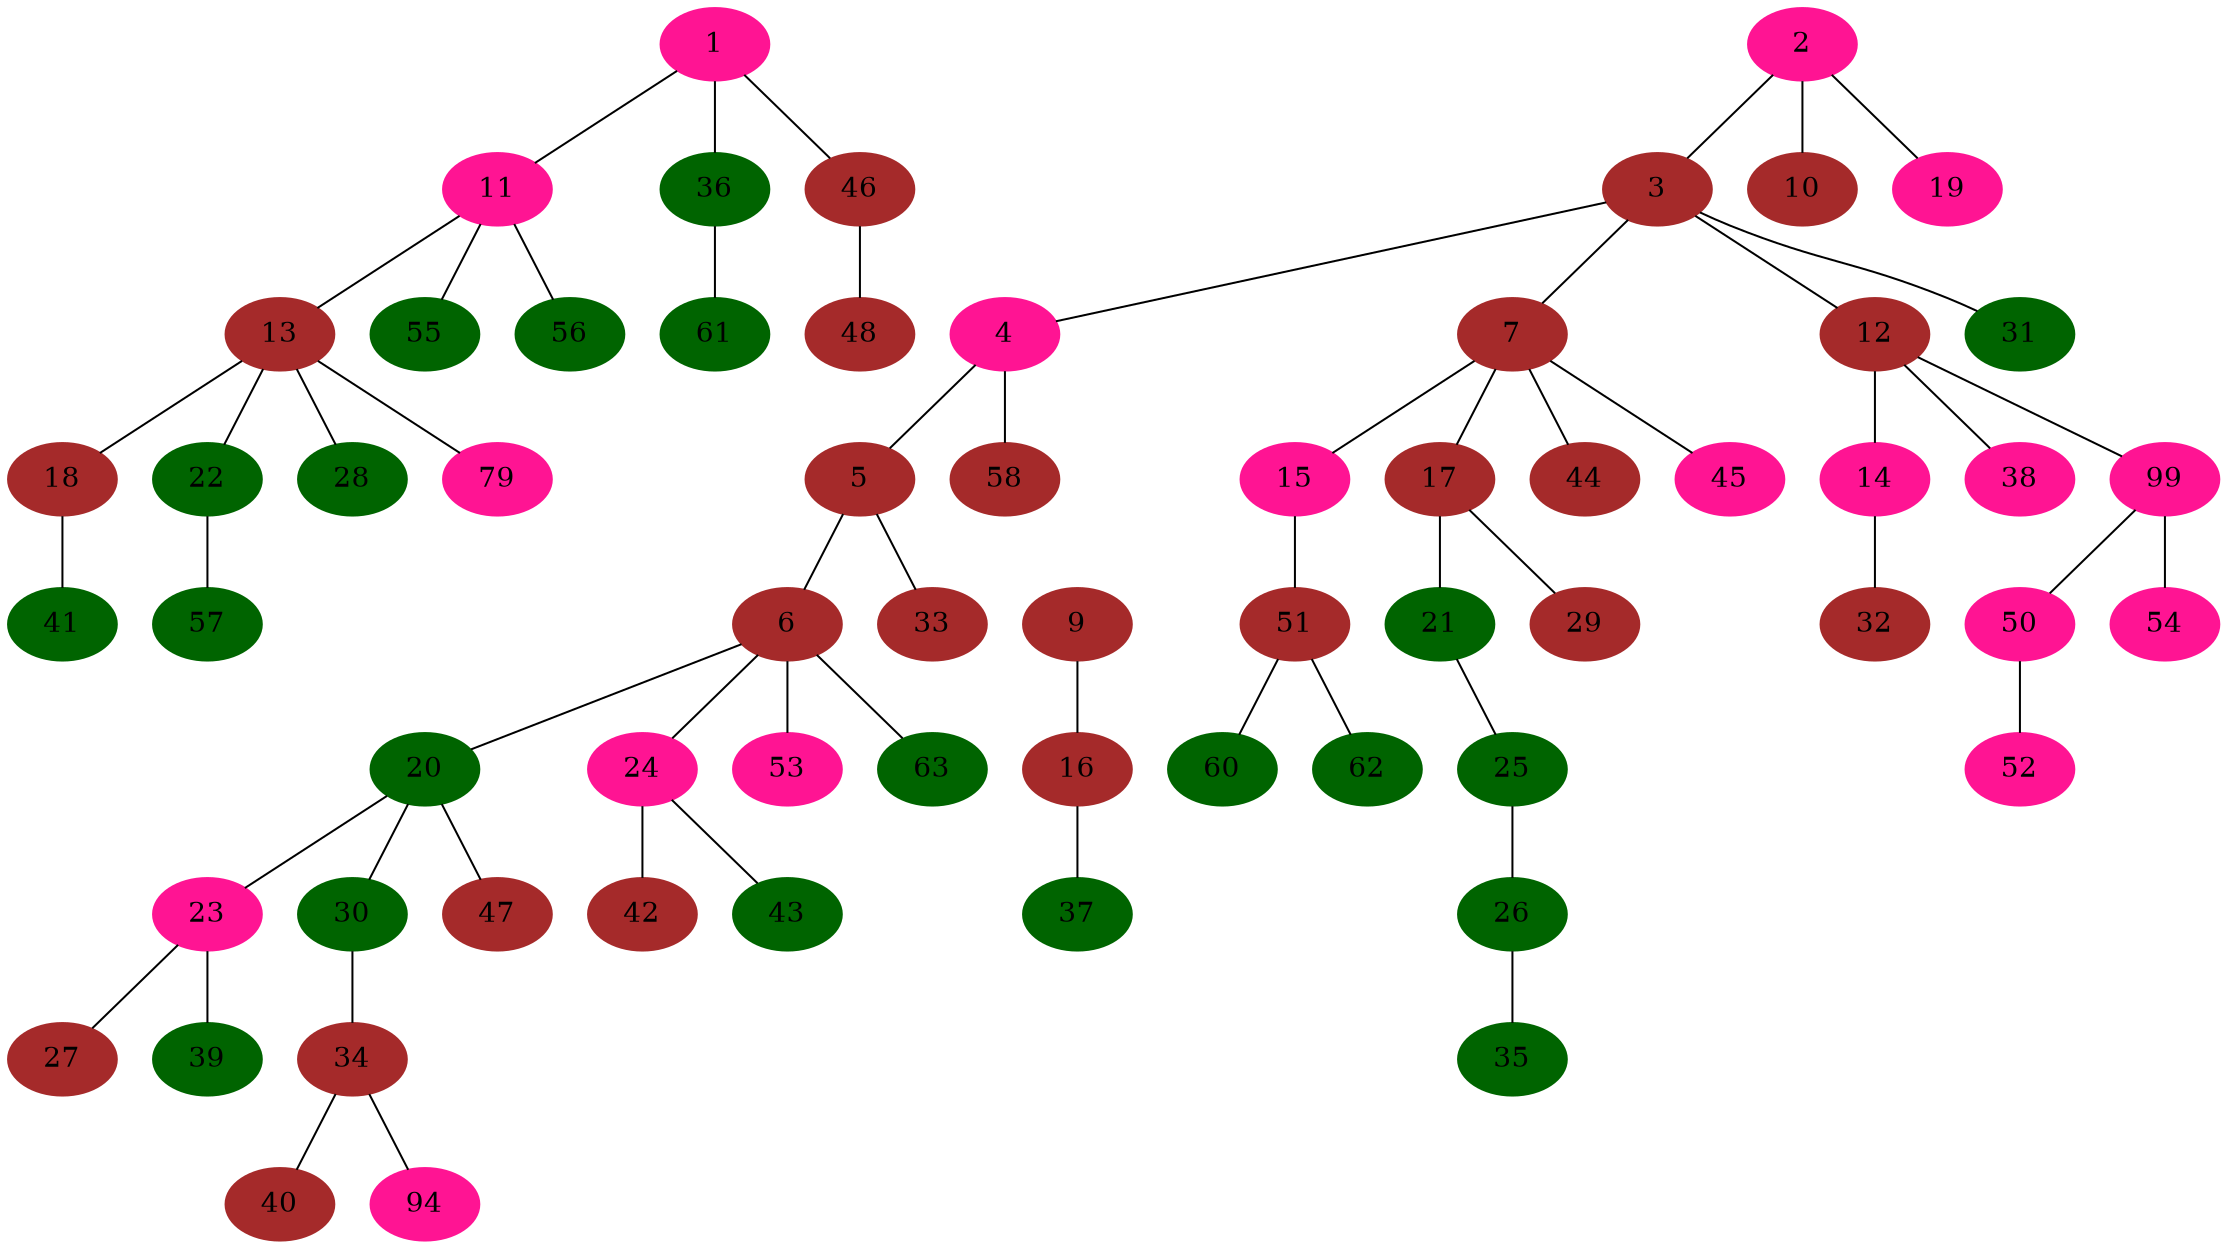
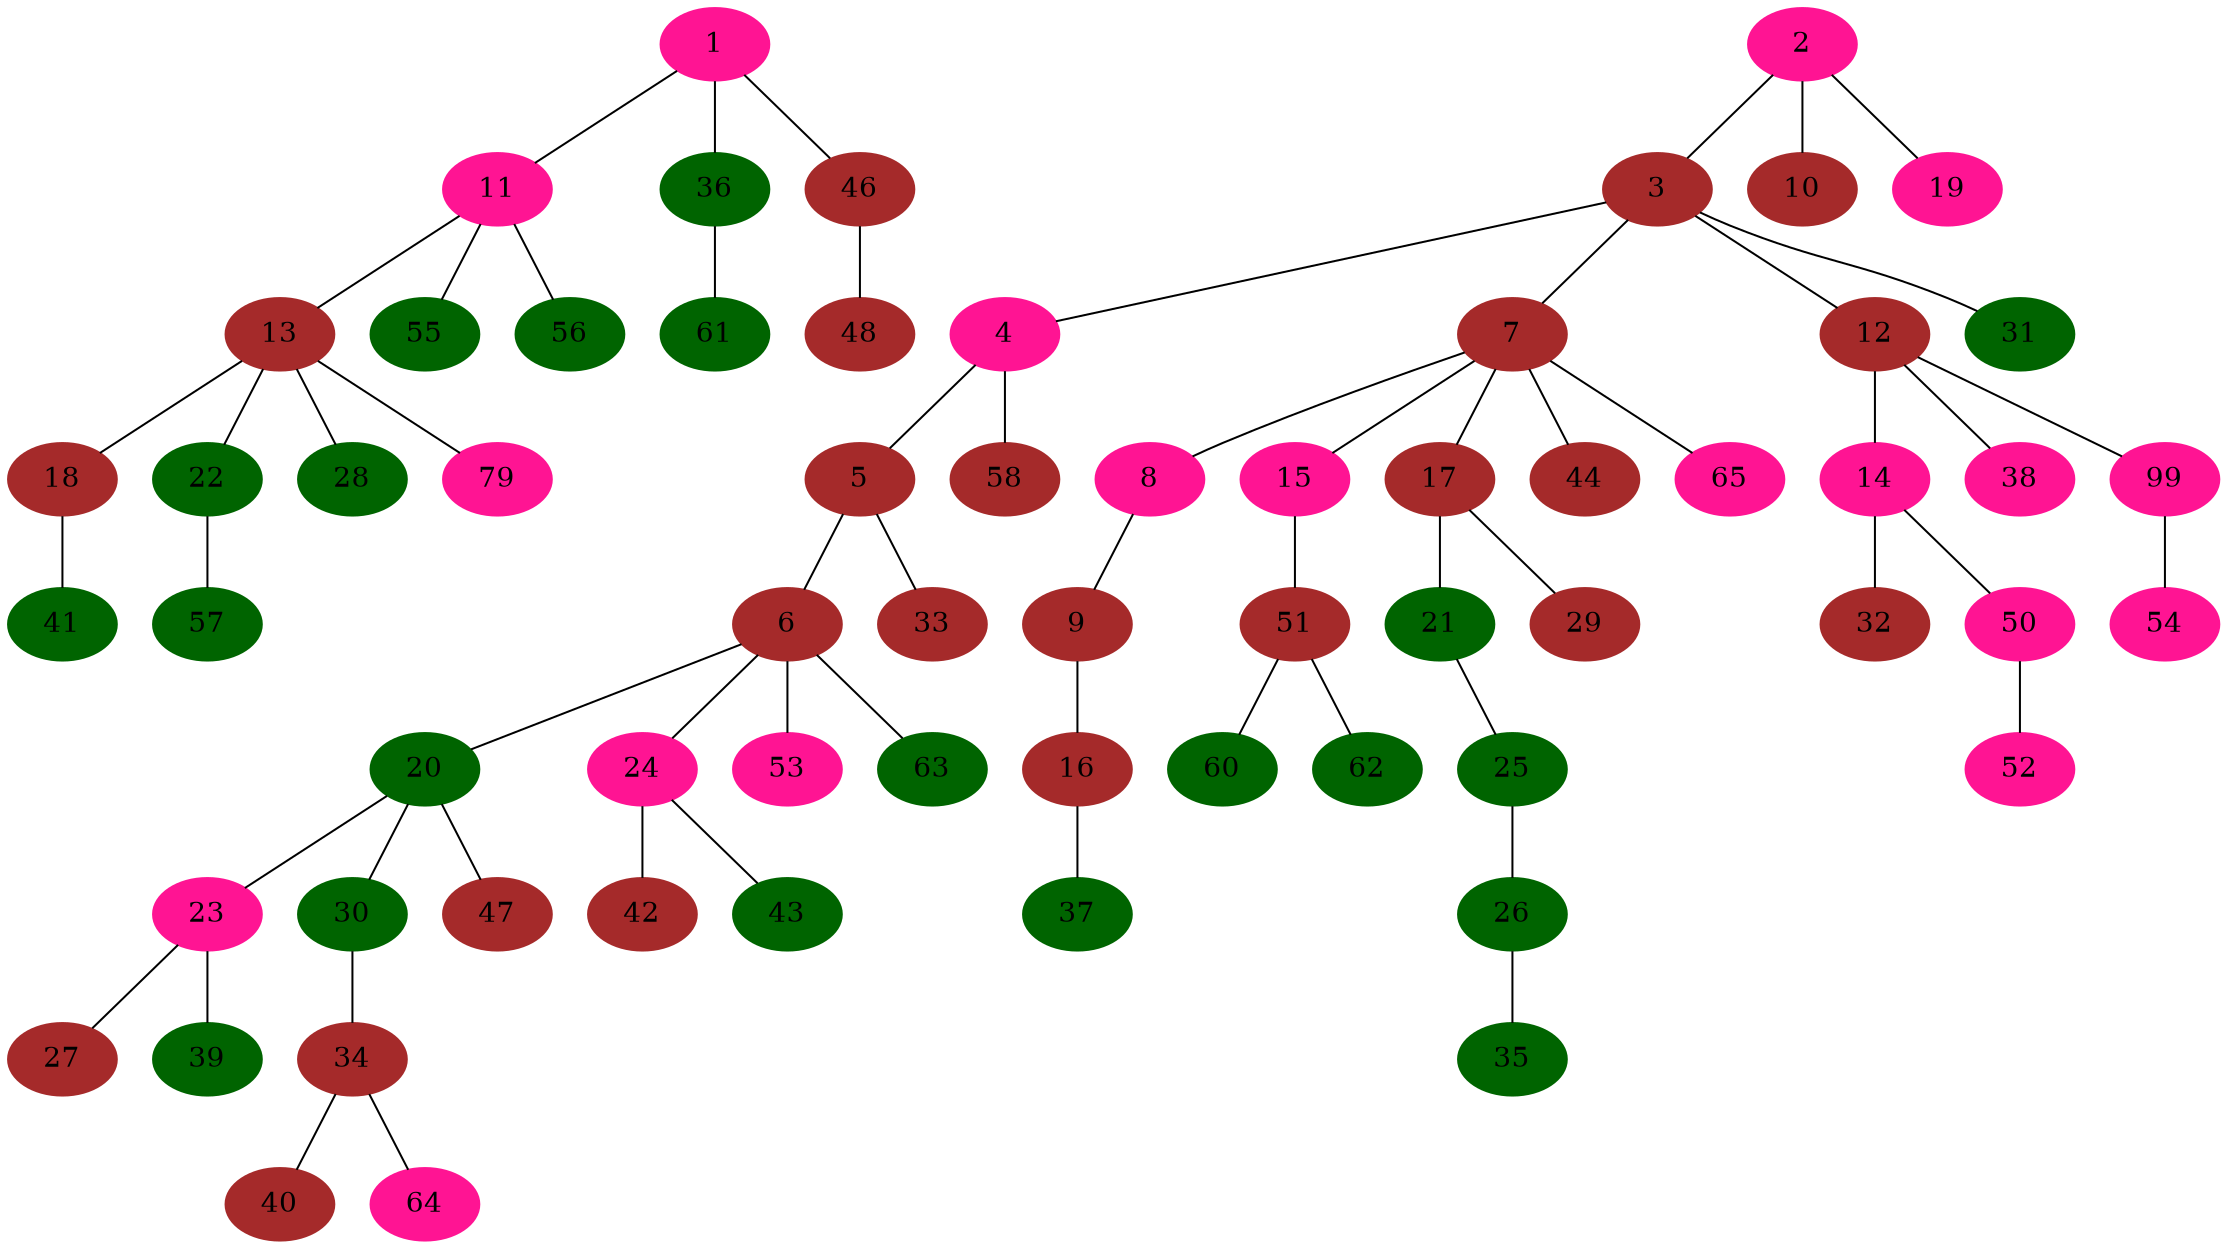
node "8": added
node "45": label "45" -> "65"
edge "99" -- "50": now "14" -- "50"
node "94": label "94" -> "64"
